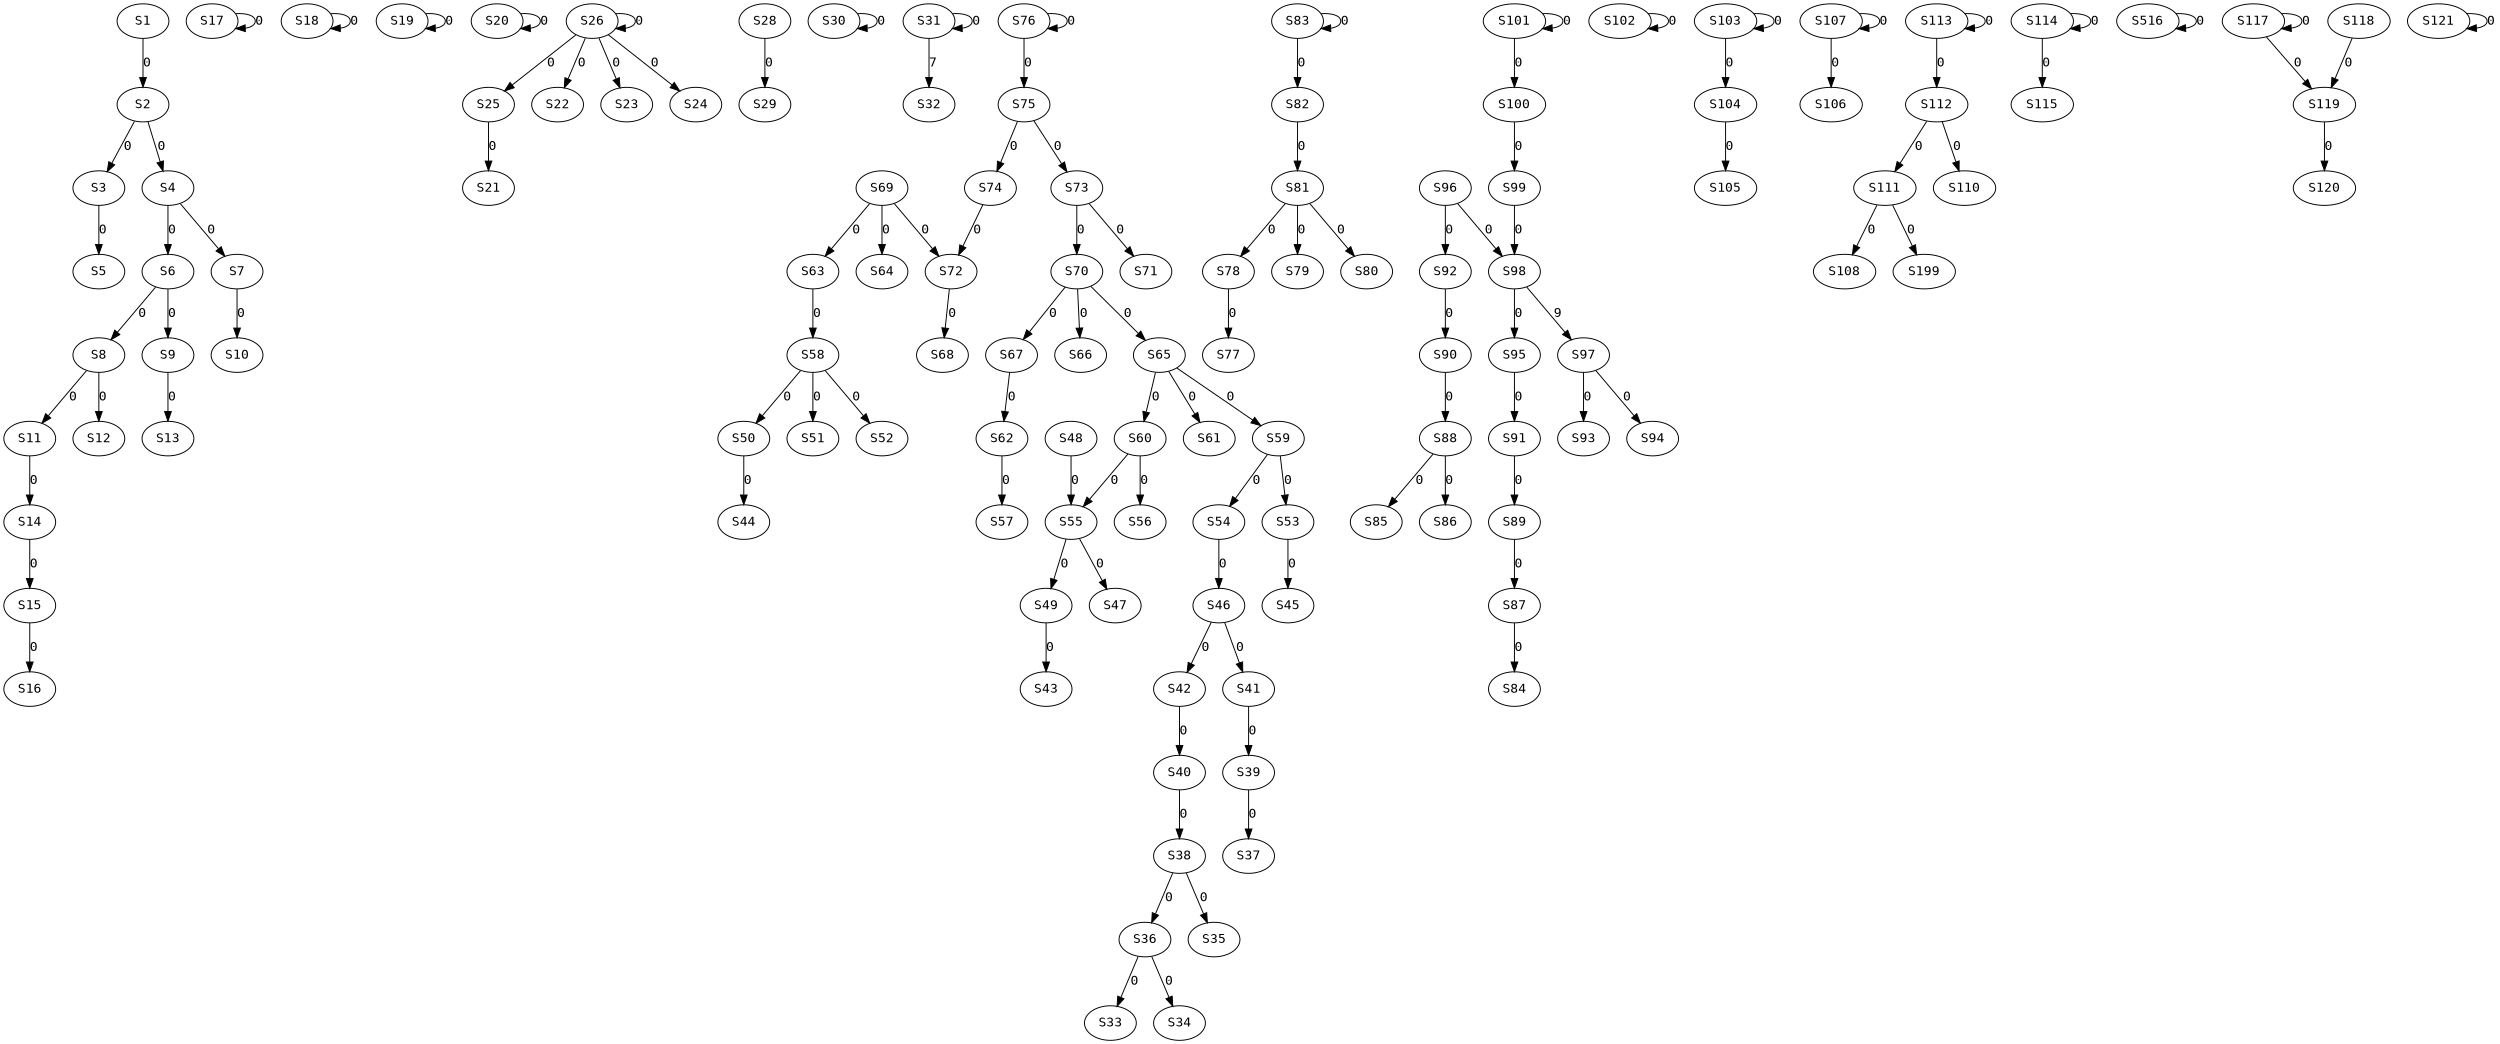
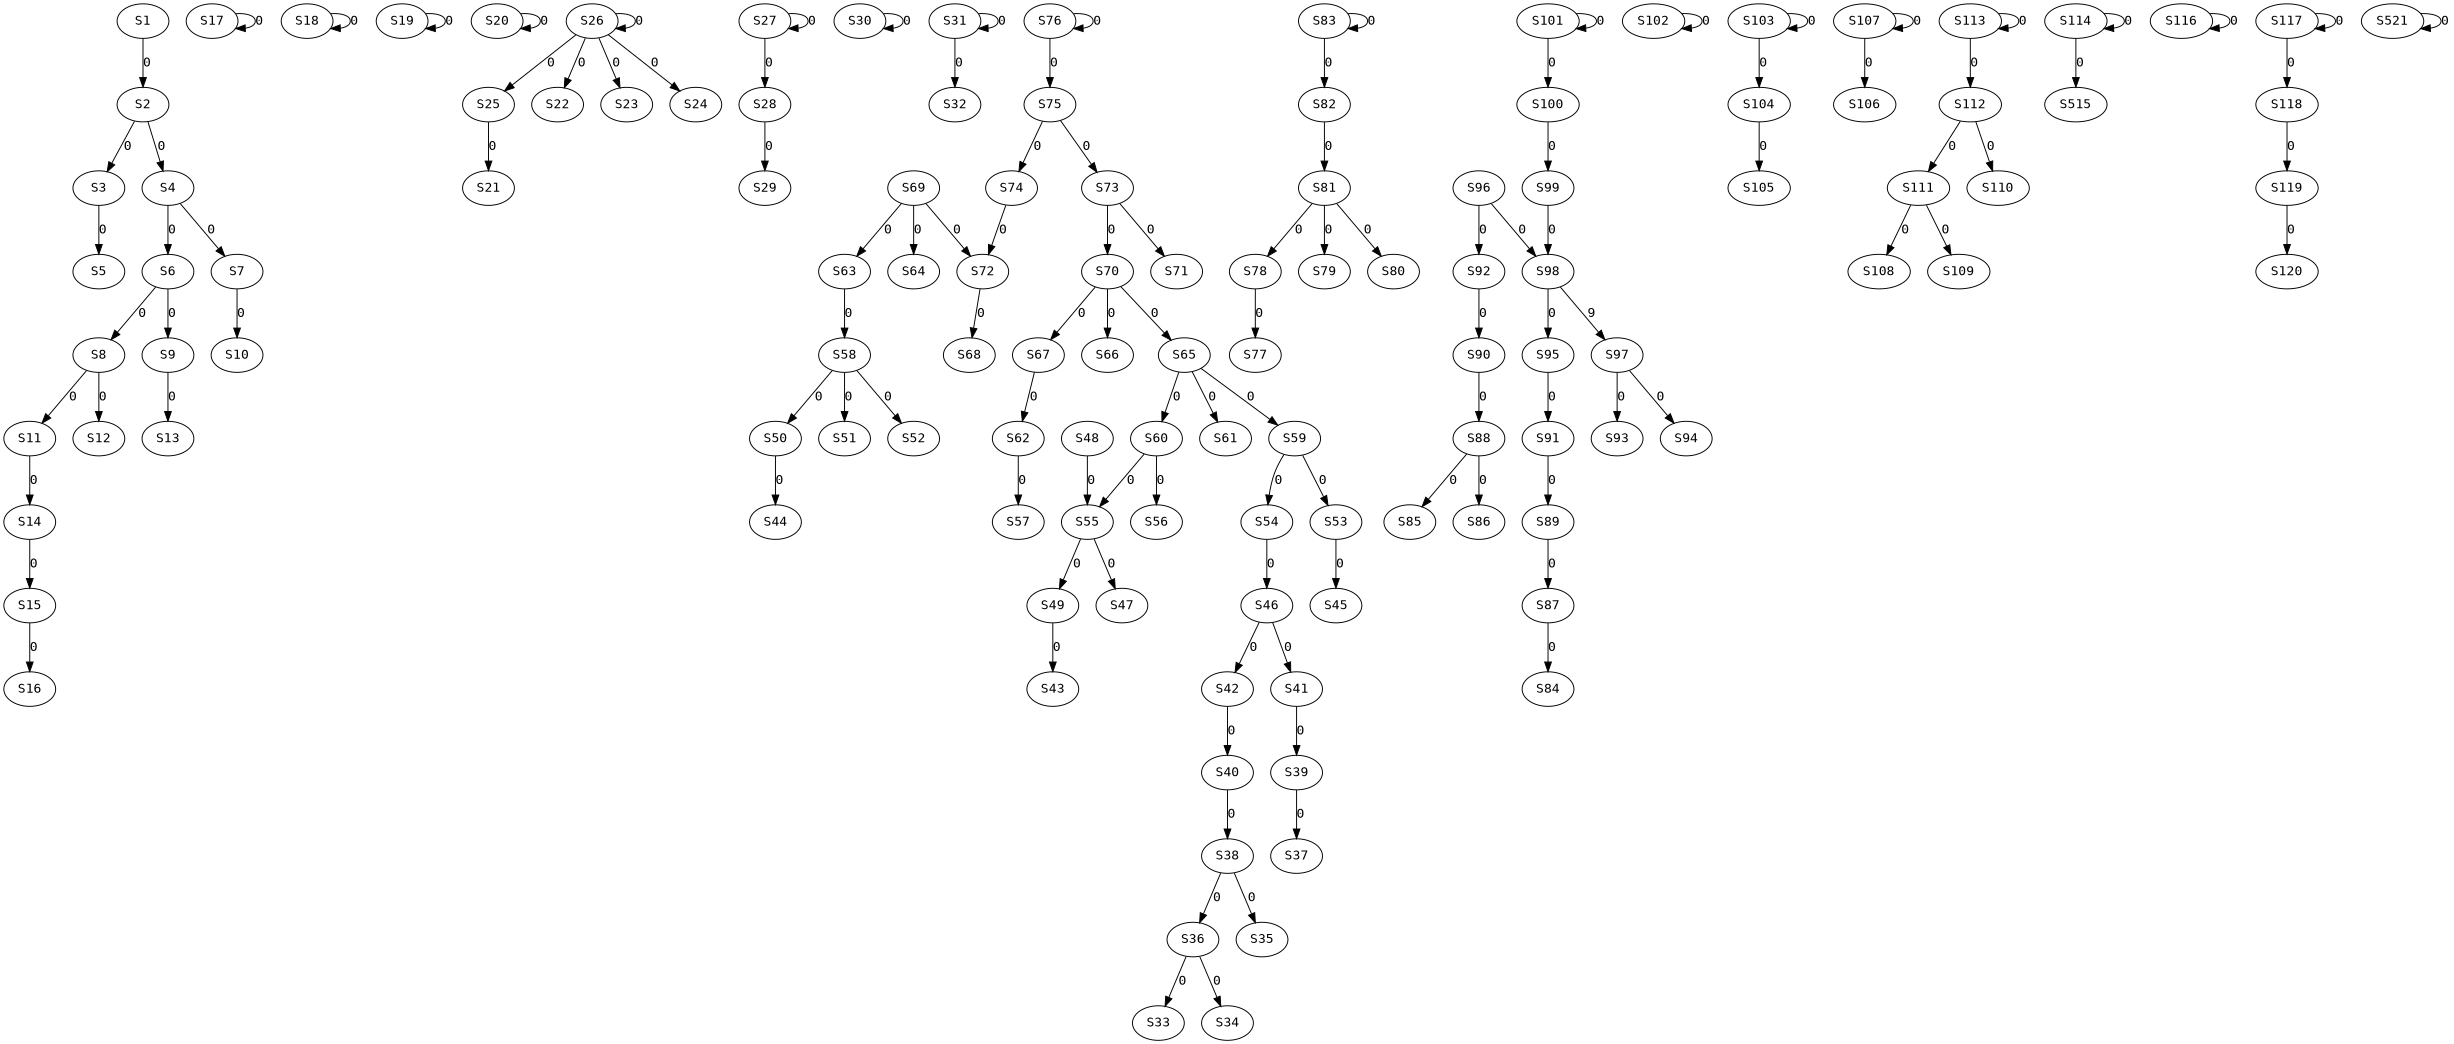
node "S27": added
node "S516": label "S516" -> "S116"
node "S121": label "S121" -> "S521"
edge "S117" -> "S119": now "S117" -> "S118"
edge "S31" -> "S32": label "7" -> "0"
node "S115": label "S115" -> "S515"
node "S199": label "S199" -> "S109"
